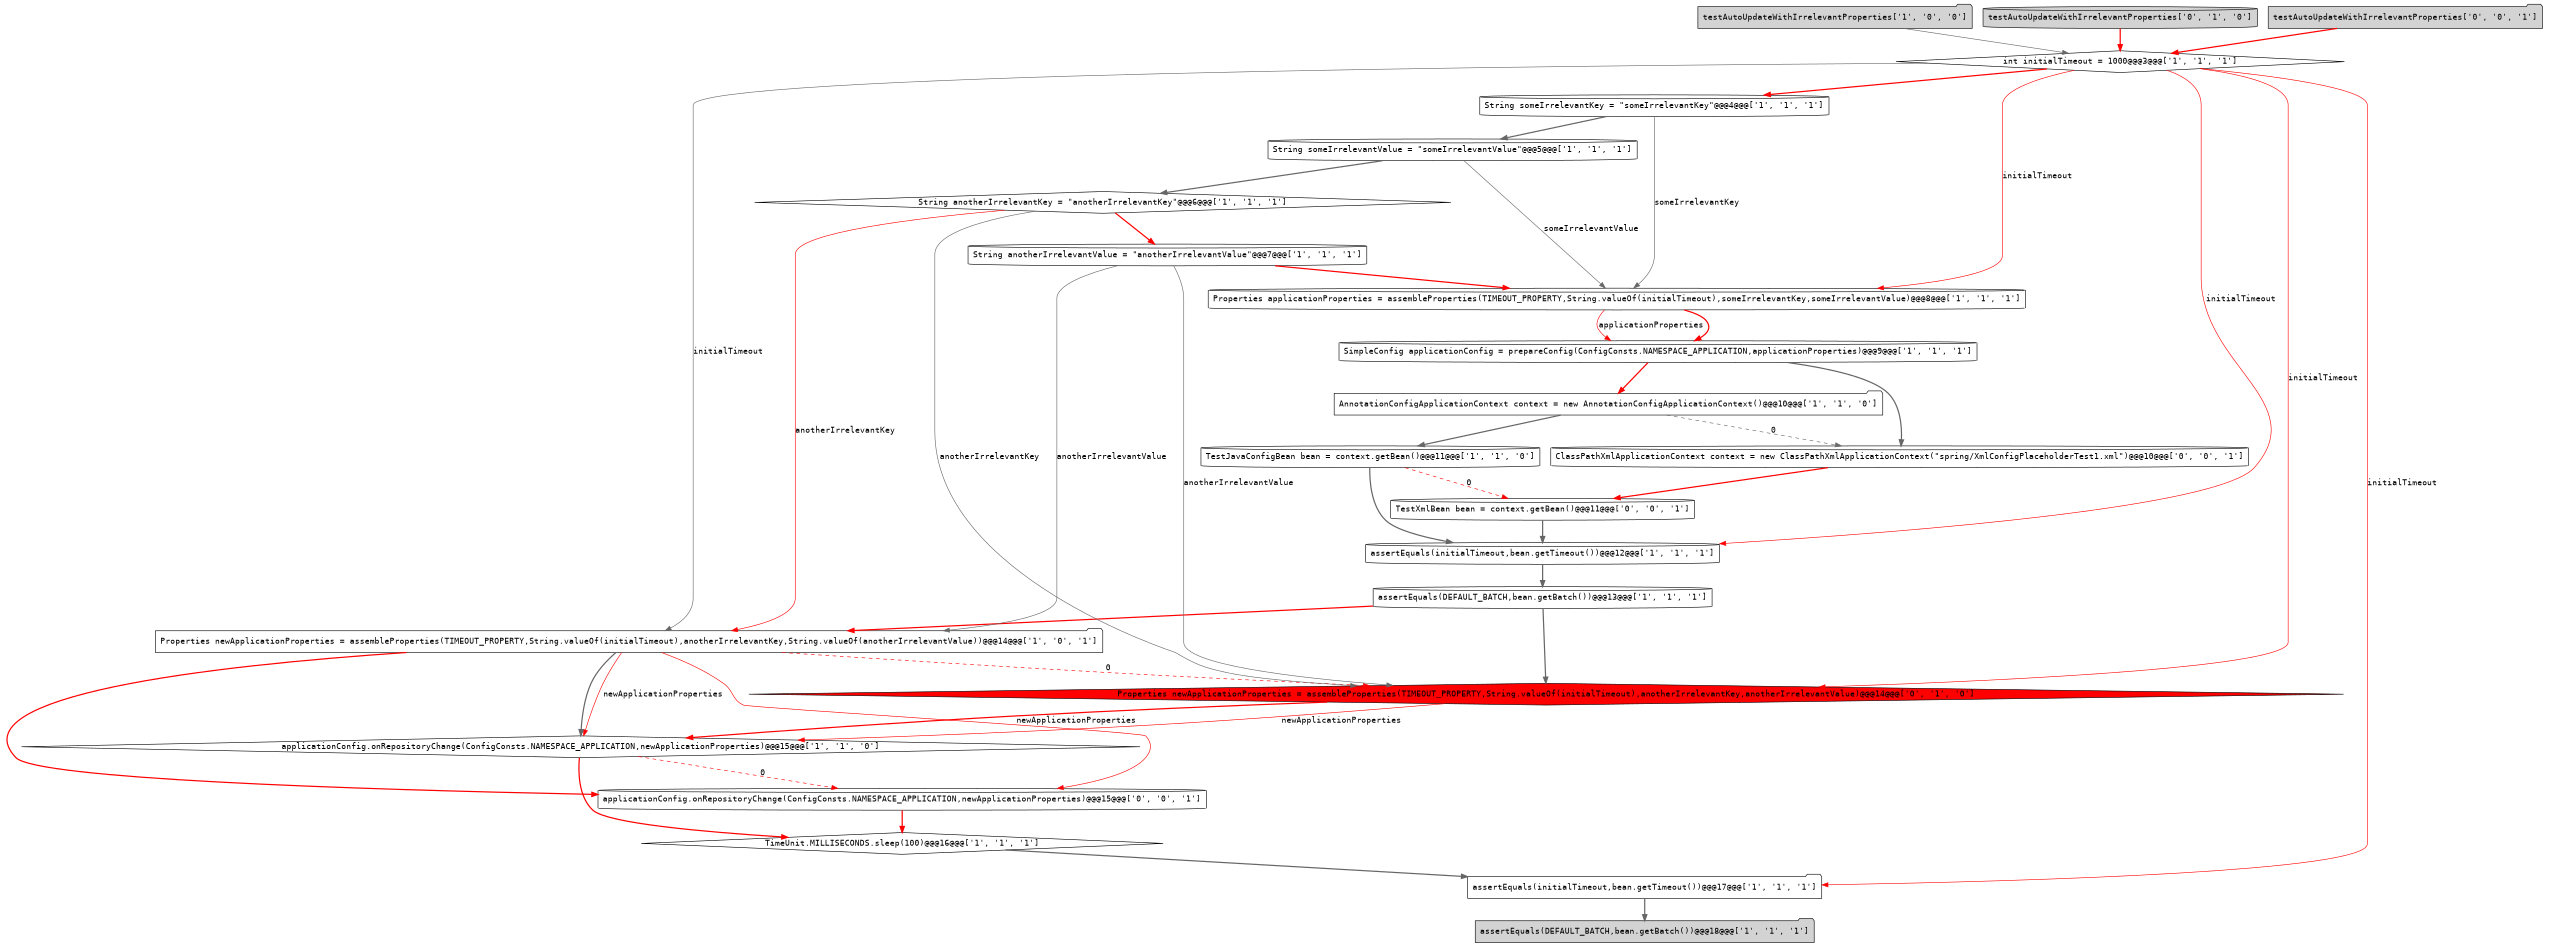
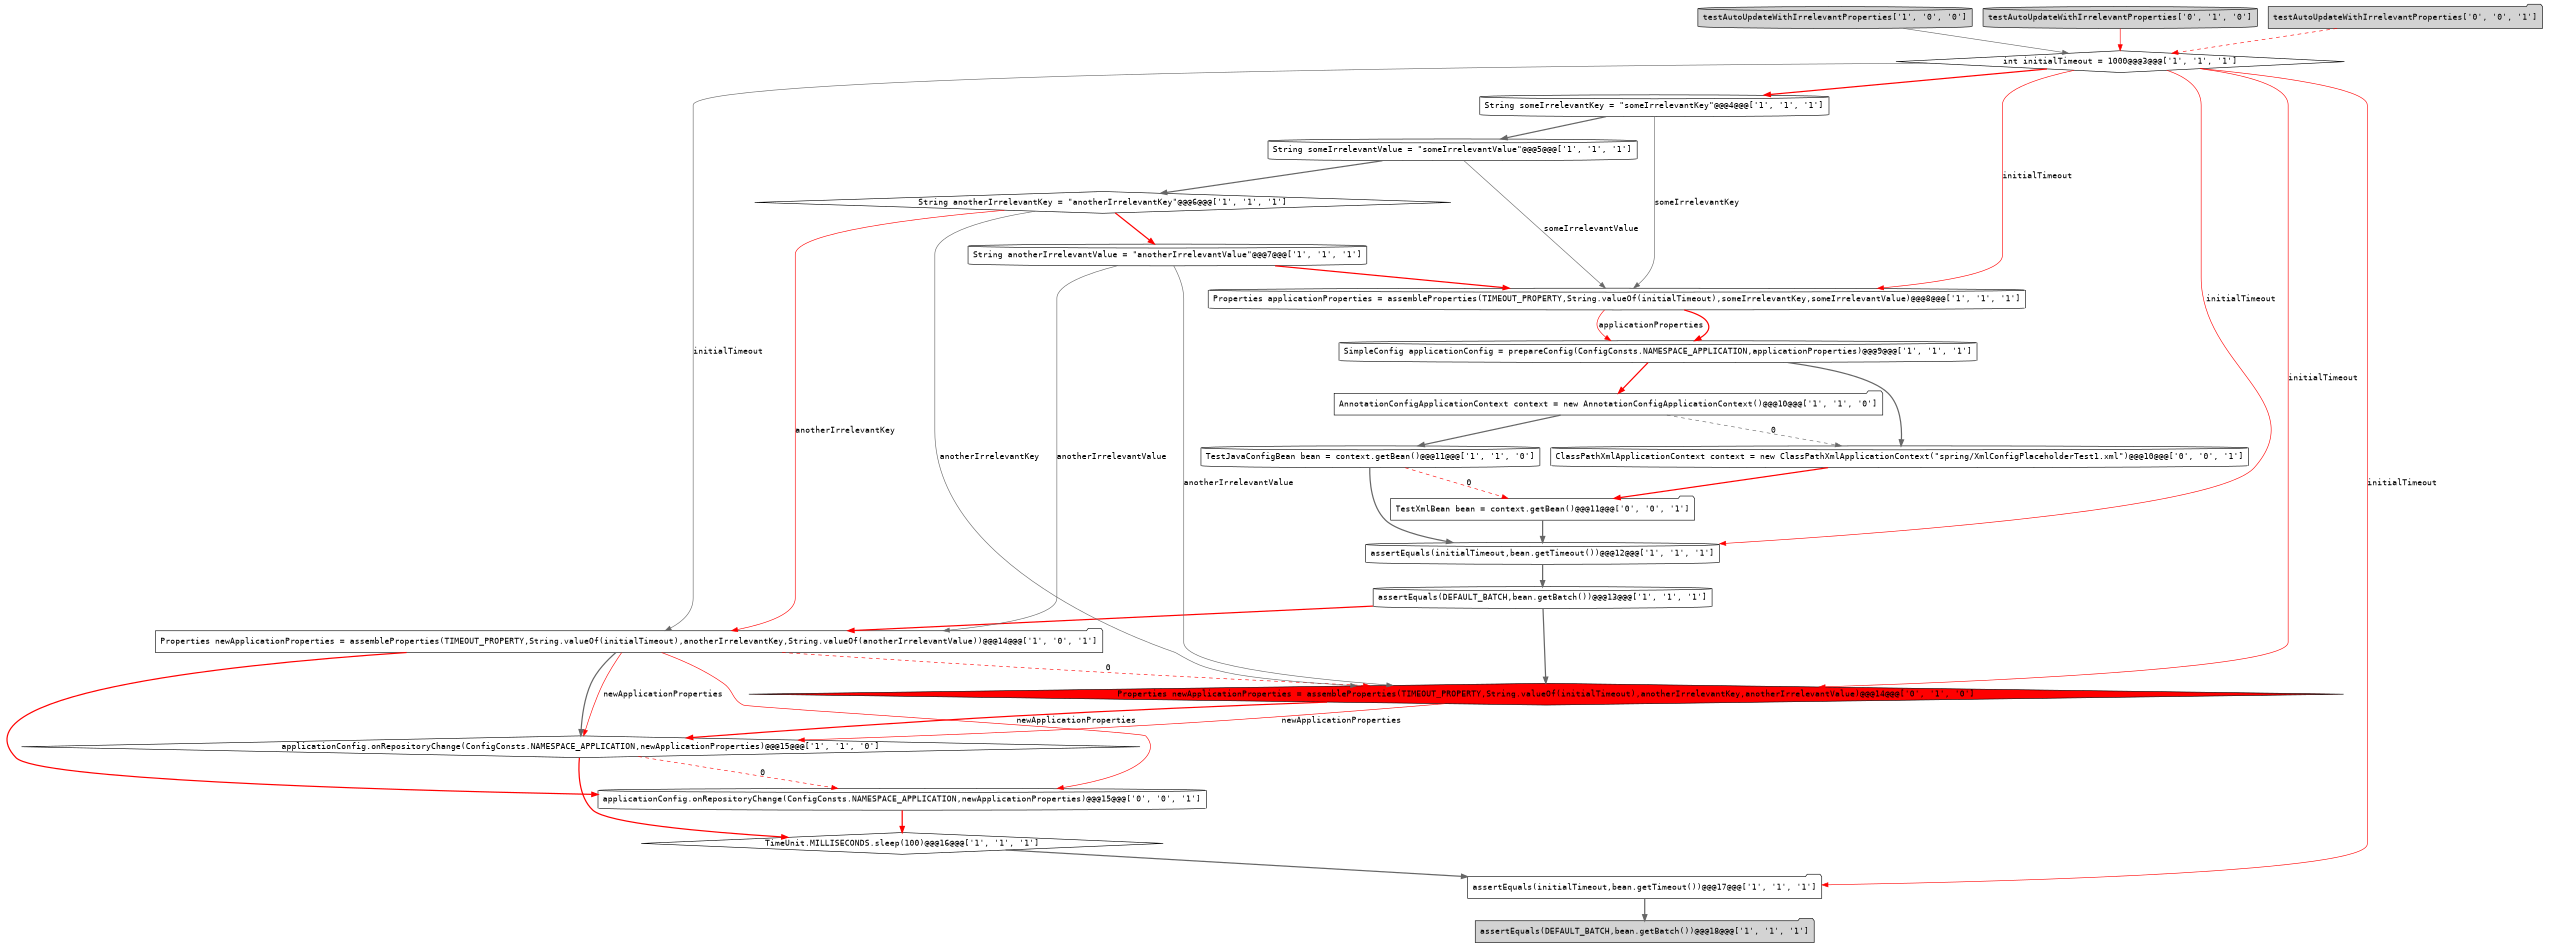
node "testAutoUpdateWithIrrelevantProperties['1', '0', '0']": shape folder -> cylinder
edge "testAutoUpdateWithIrrelevantProperties['0', '1', '0']" -> "int initialTimeout = 1000@@@3@@@['1', '1', '1']": style bold -> solid
edge "testAutoUpdateWithIrrelevantProperties['0', '0', '1']" -> "int initialTimeout = 1000@@@3@@@['1', '1', '1']": style bold -> dashed
node "TestXmlBean bean = context.getBean()@@@11@@@['0', '0', '1']": shape cylinder -> folder
